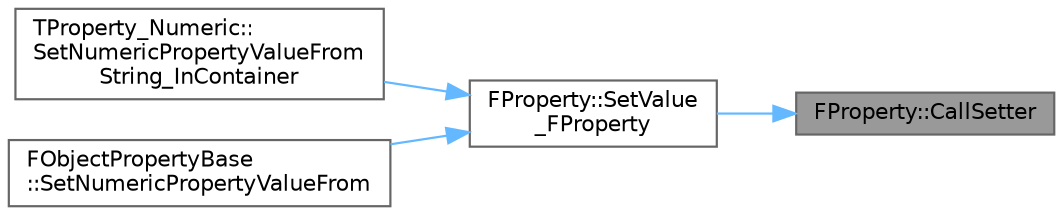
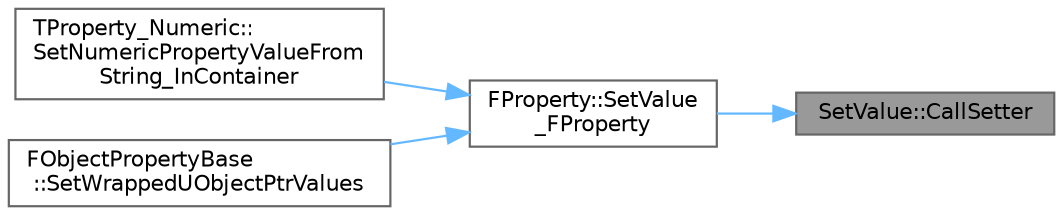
node "FProperty::CallSetter": label "FProperty::CallSetter" -> "SetValue::CallSetter"
node "FObjectPropertyBase ::SetNumericPropertyValueFrom": label "FObjectPropertyBase ::SetNumericPropertyValueFrom" -> "FObjectPropertyBase ::SetWrappedUObjectPtrValues"
